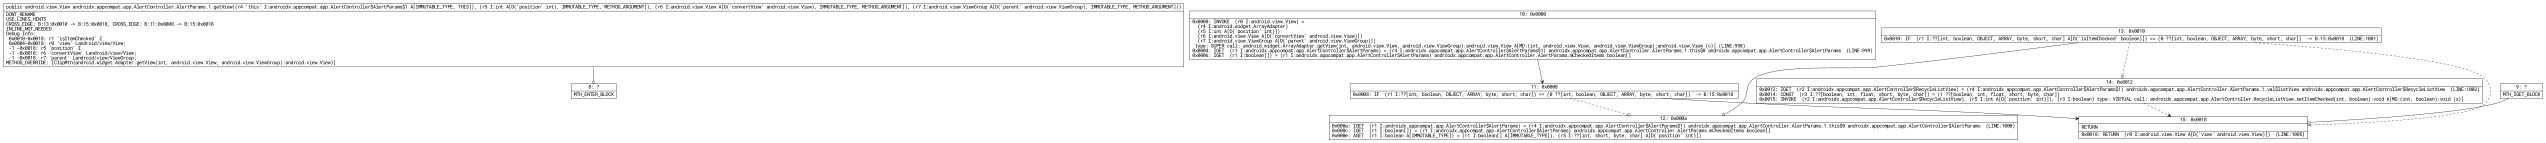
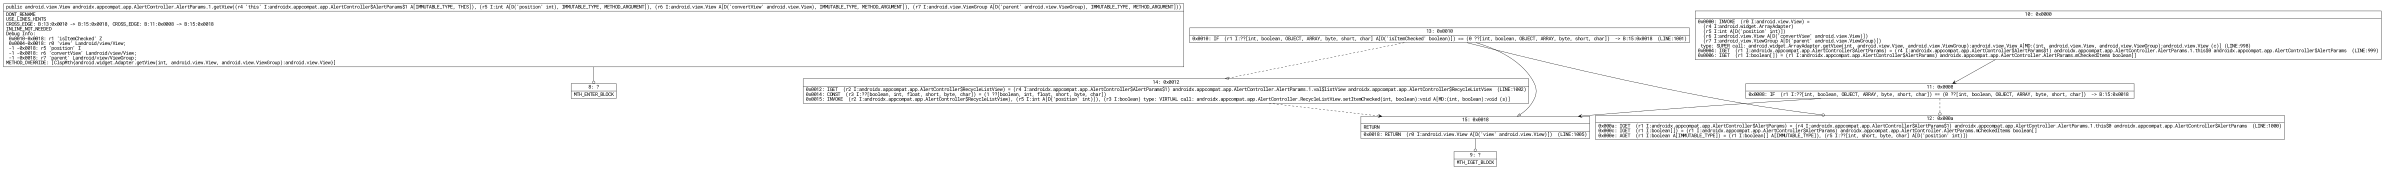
edge "13: 0x0010" -> "15: 0x0018": style dashed -> solid
edge "9: ?" -> "15: 0x0018": reversed
